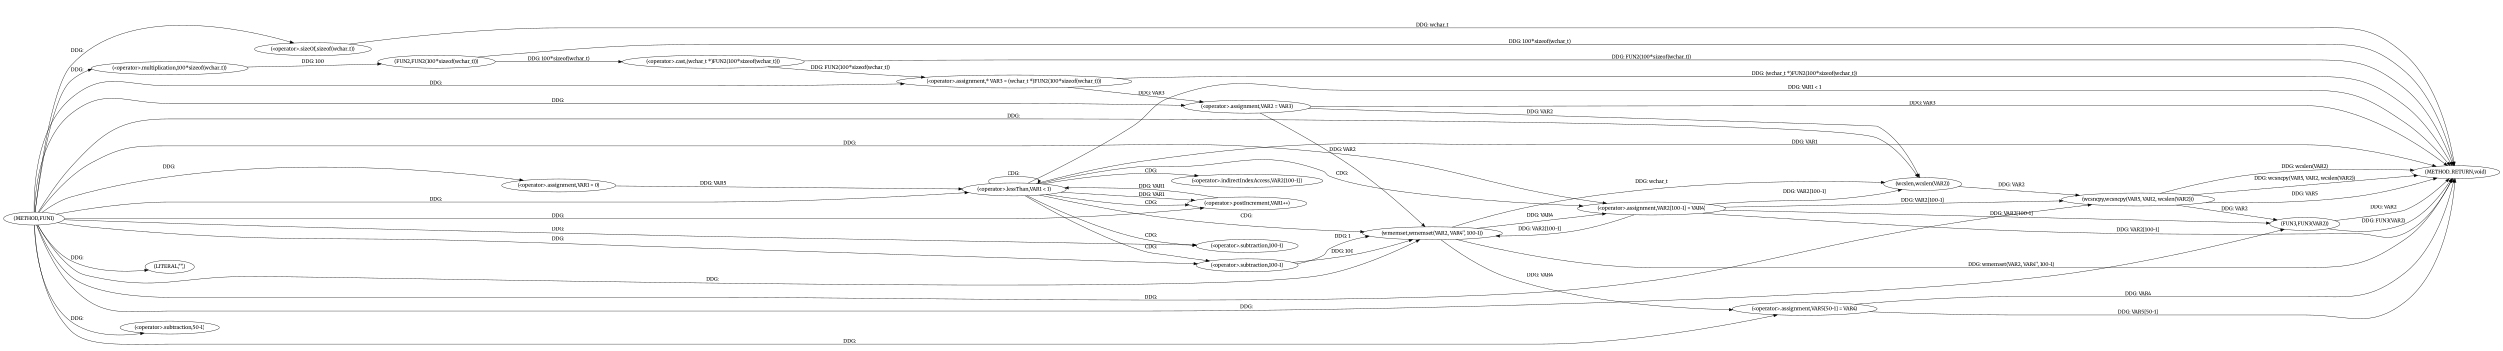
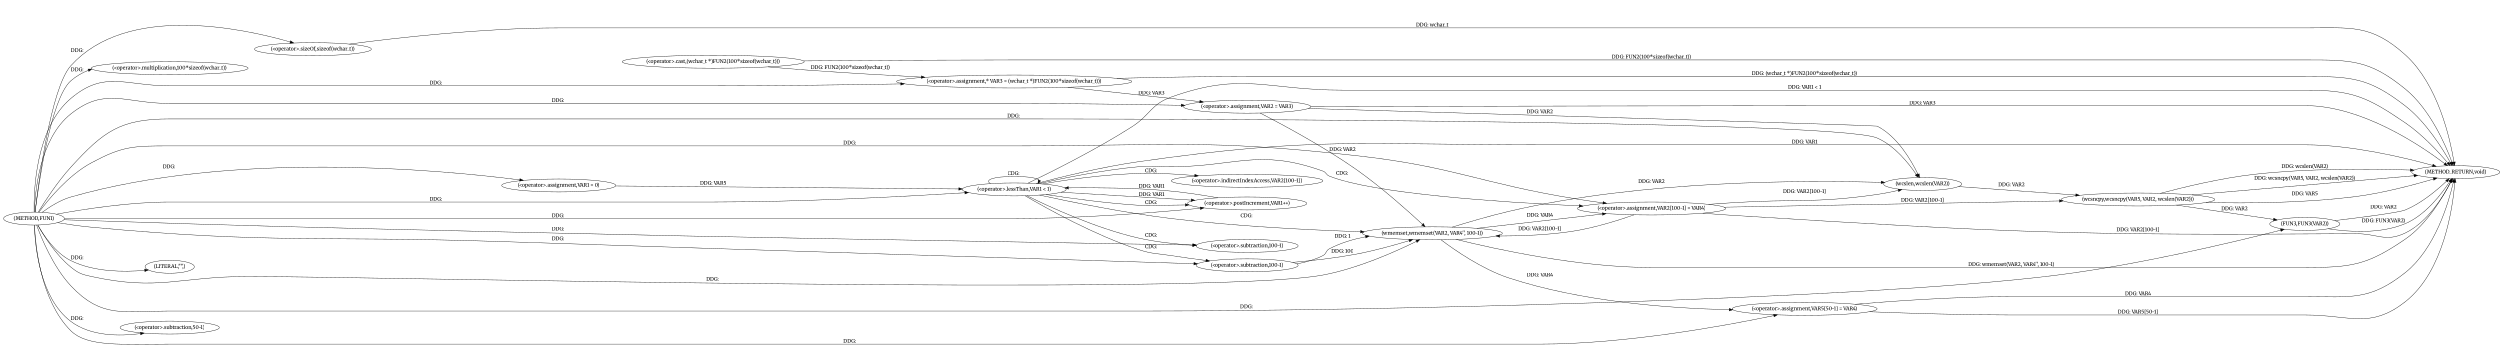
node "(FUN2,FUN2(100*sizeof(wchar_t)))": removed
edge "(wmemset,wmemset(VAR2, VAR4'', 100-1))" -> "(wcslen,wcslen(VAR2))": label "DDG: wchar_t" -> "DDG: VAR2"
edge "(<operator>.assignment,VAR2[100-1] = VAR4)" -> "(FUN3,FUN3(VAR2))": removed, label "DDG: VAR2[100-1]"
edge "(METHOD,FUN1)" -> "(wcsncpy,wcsncpy(VAR5, VAR2, wcslen(VAR2)))": removed, label "DDG:"
